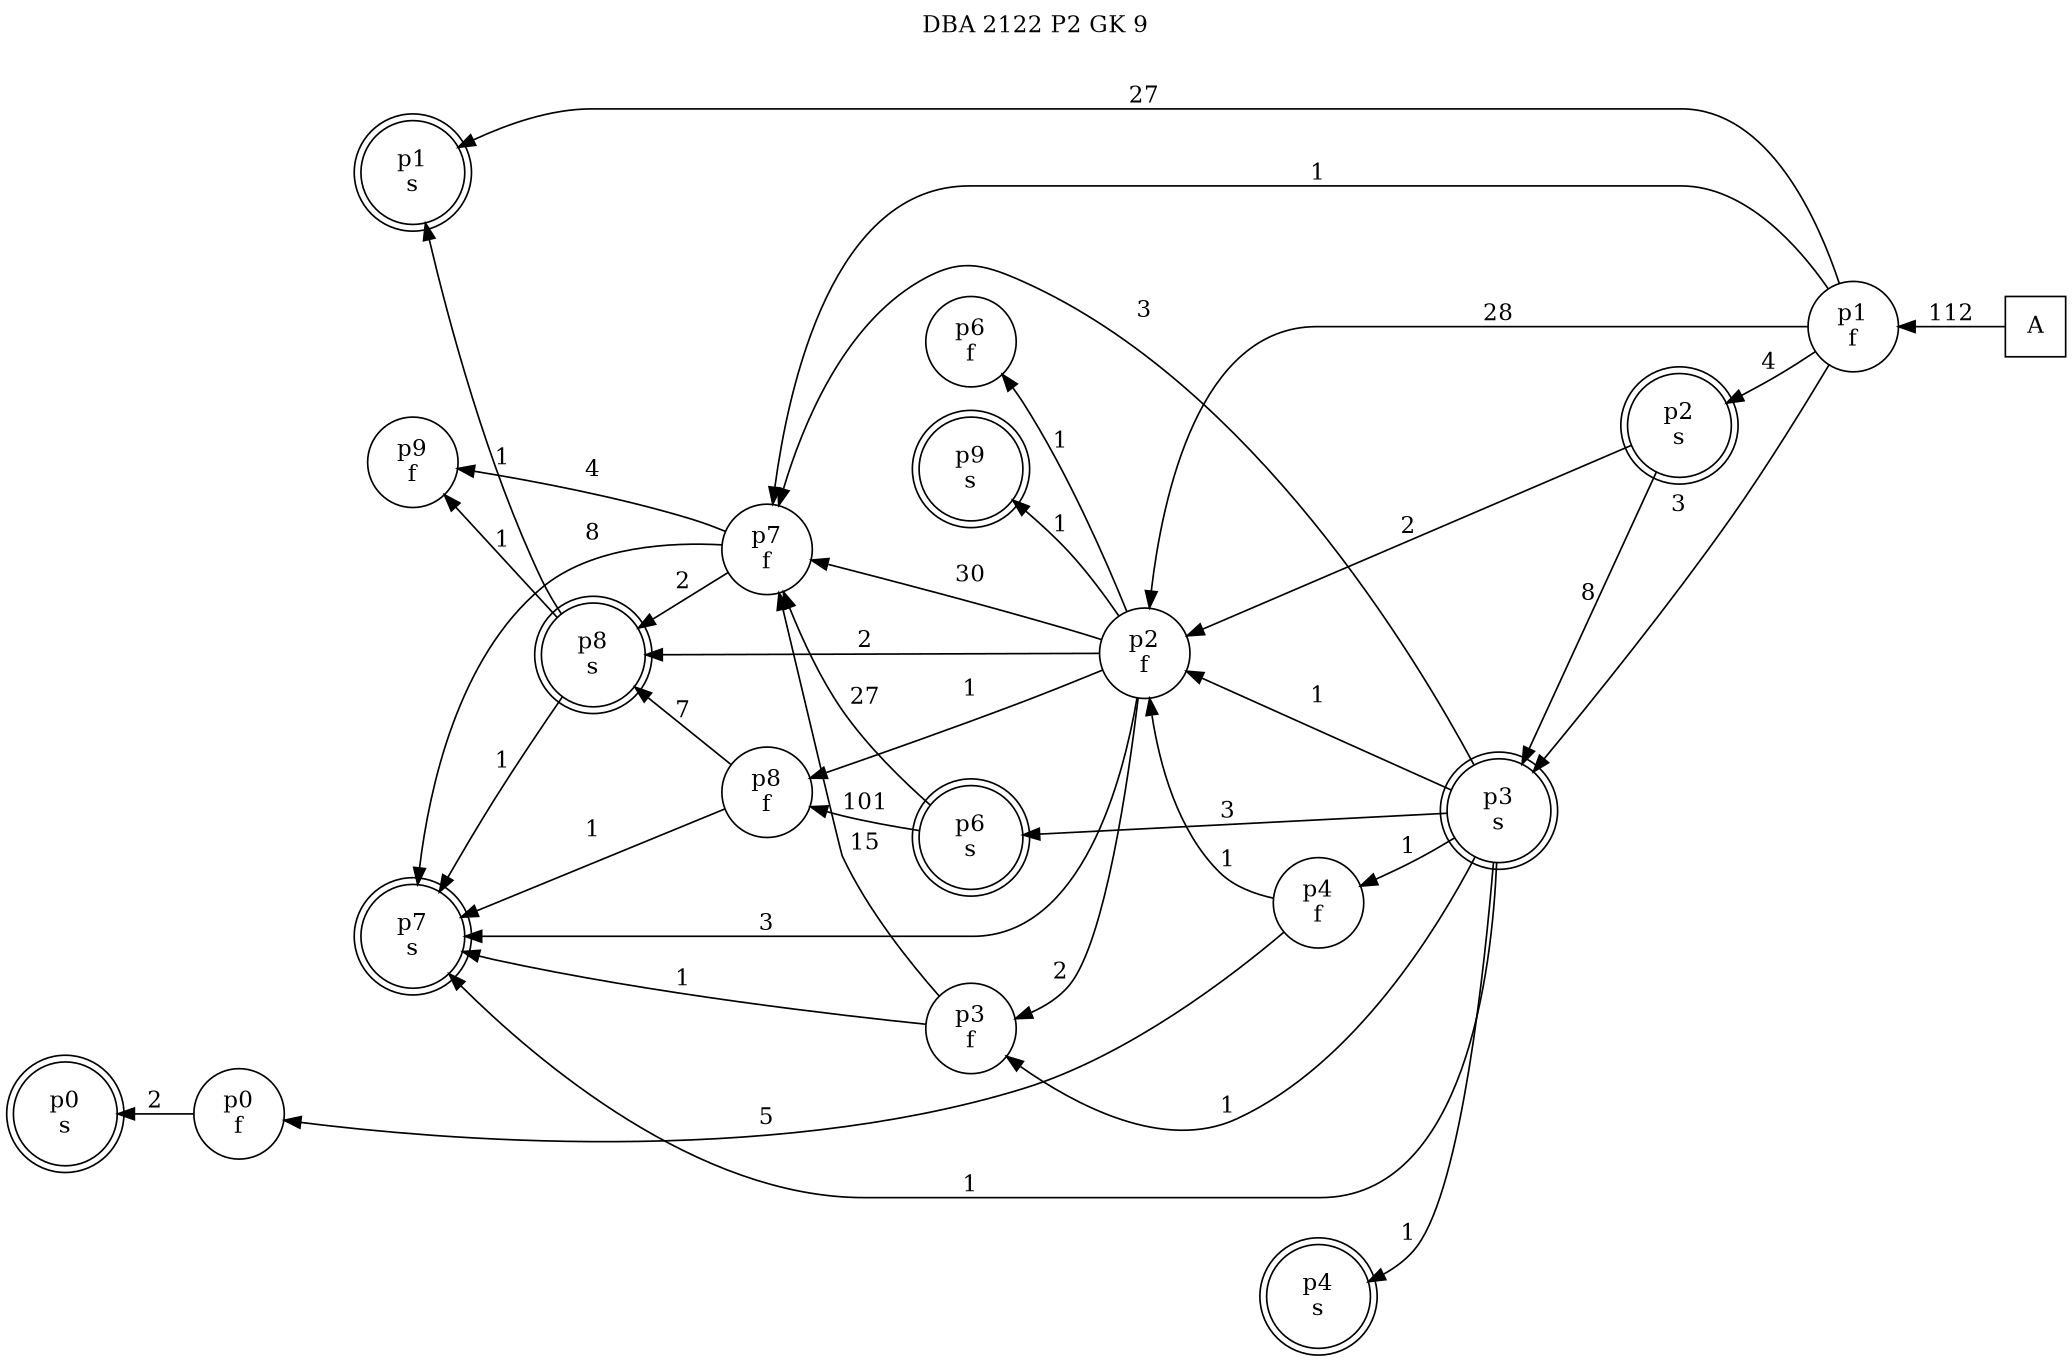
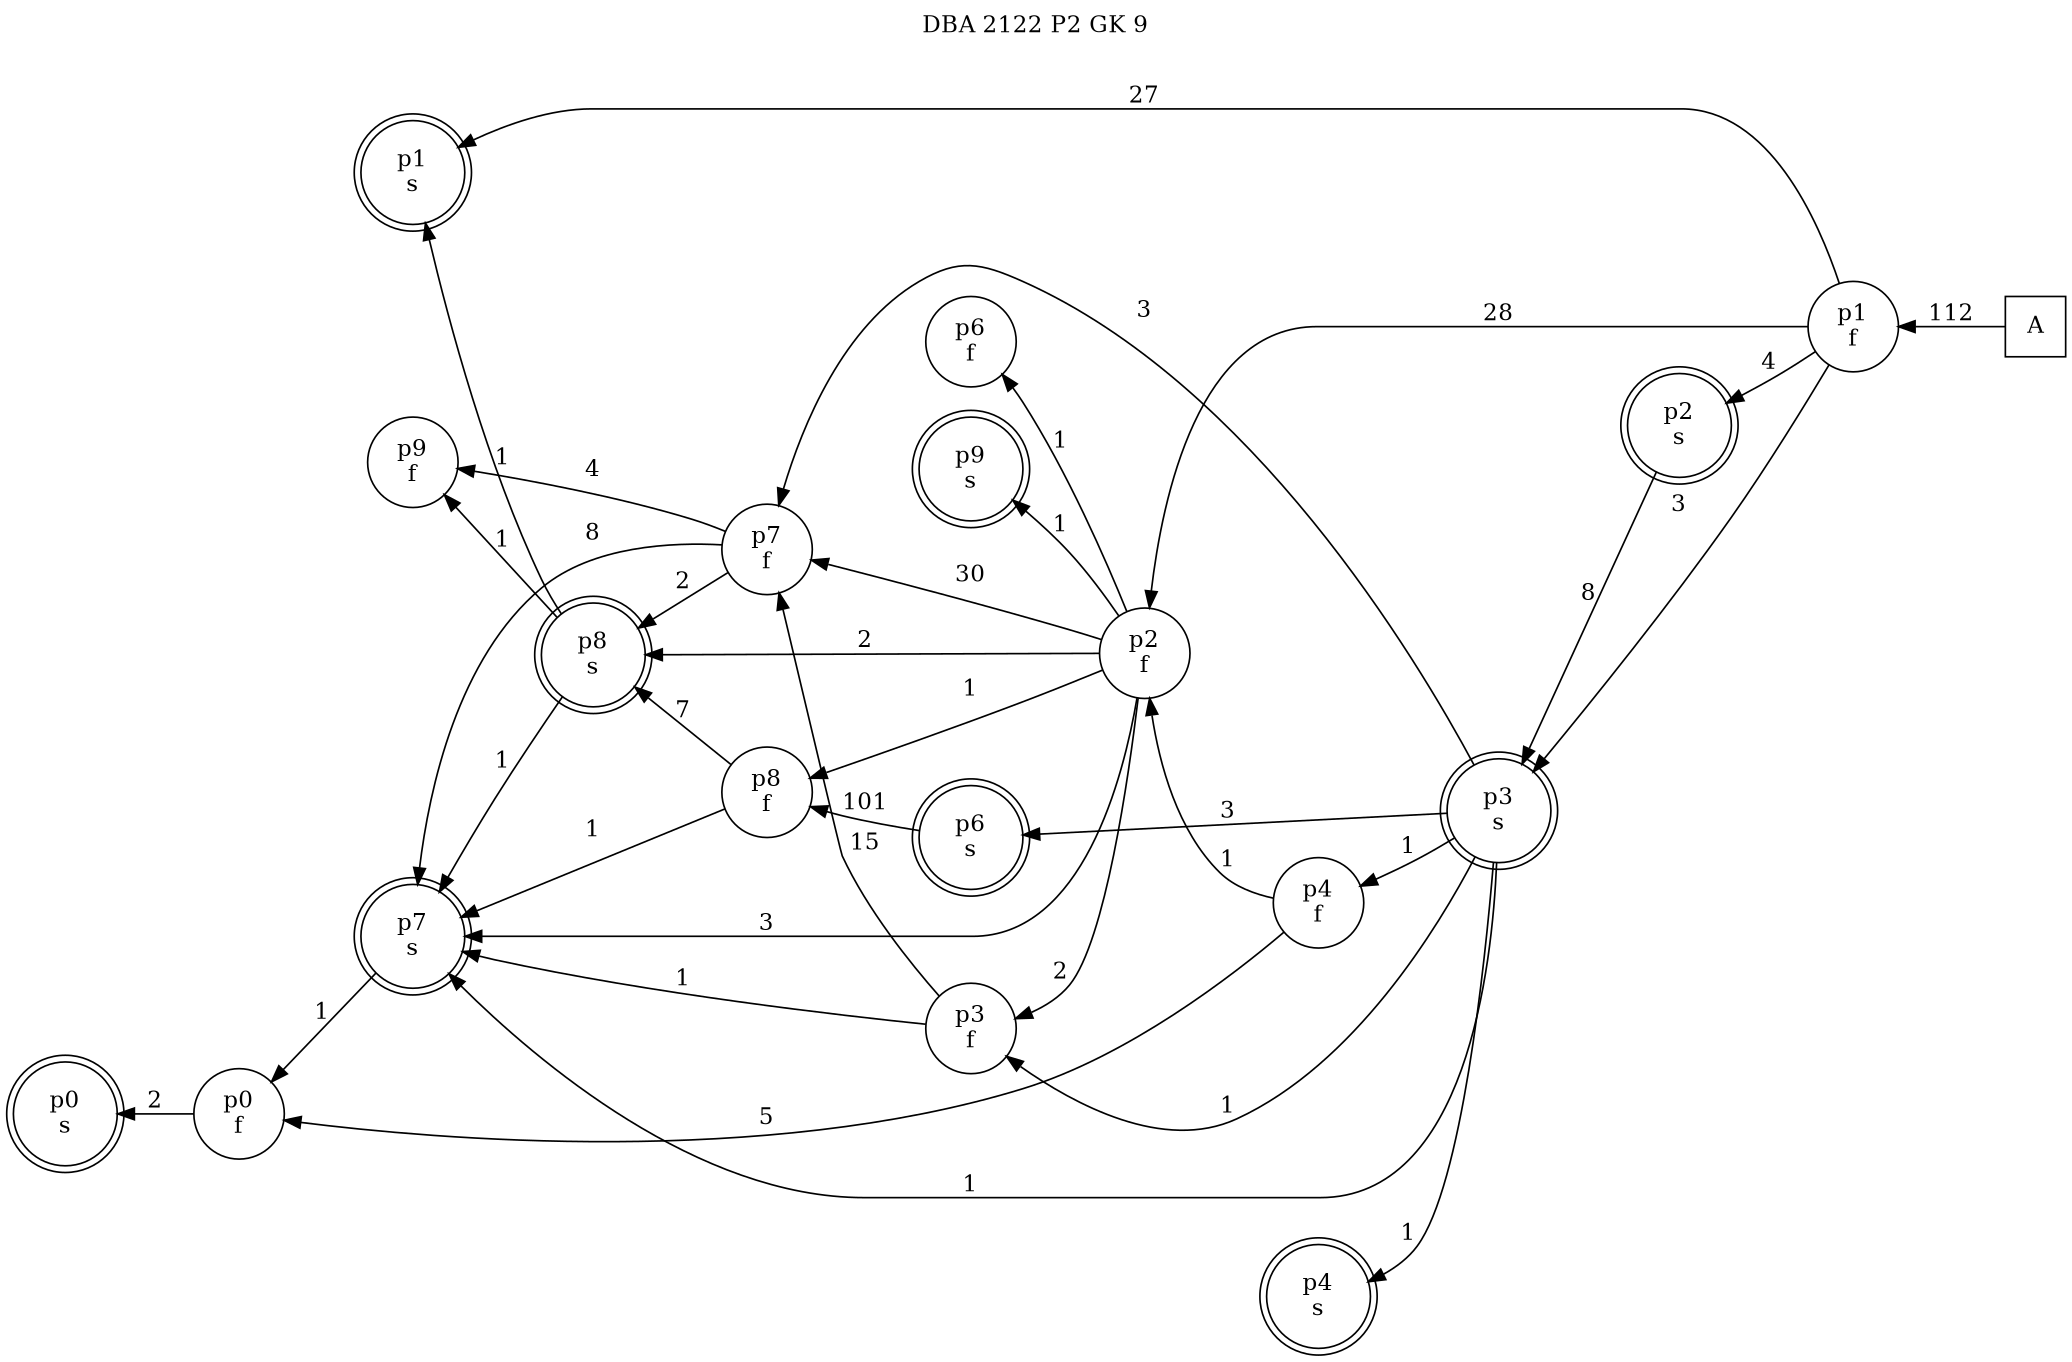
edge "p1 f" -> "p7 f": removed, label "1"
edge "p2 s" -> "p2 f": removed, label "2"
edge "p6 s" -> "p7 f": removed, label "27"
edge "p3 s" -> "p2 f": removed, label "1"
edge "p7 s" -> "p0 f": added, label "1"
